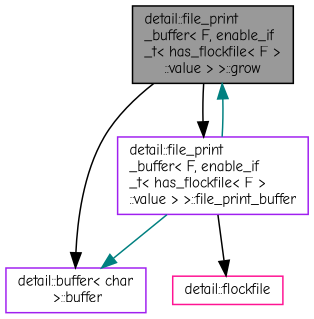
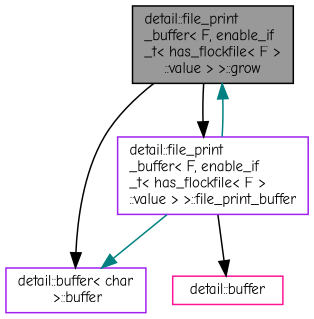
node "detail::flockfile": label "detail::flockfile" -> "detail::buffer"
